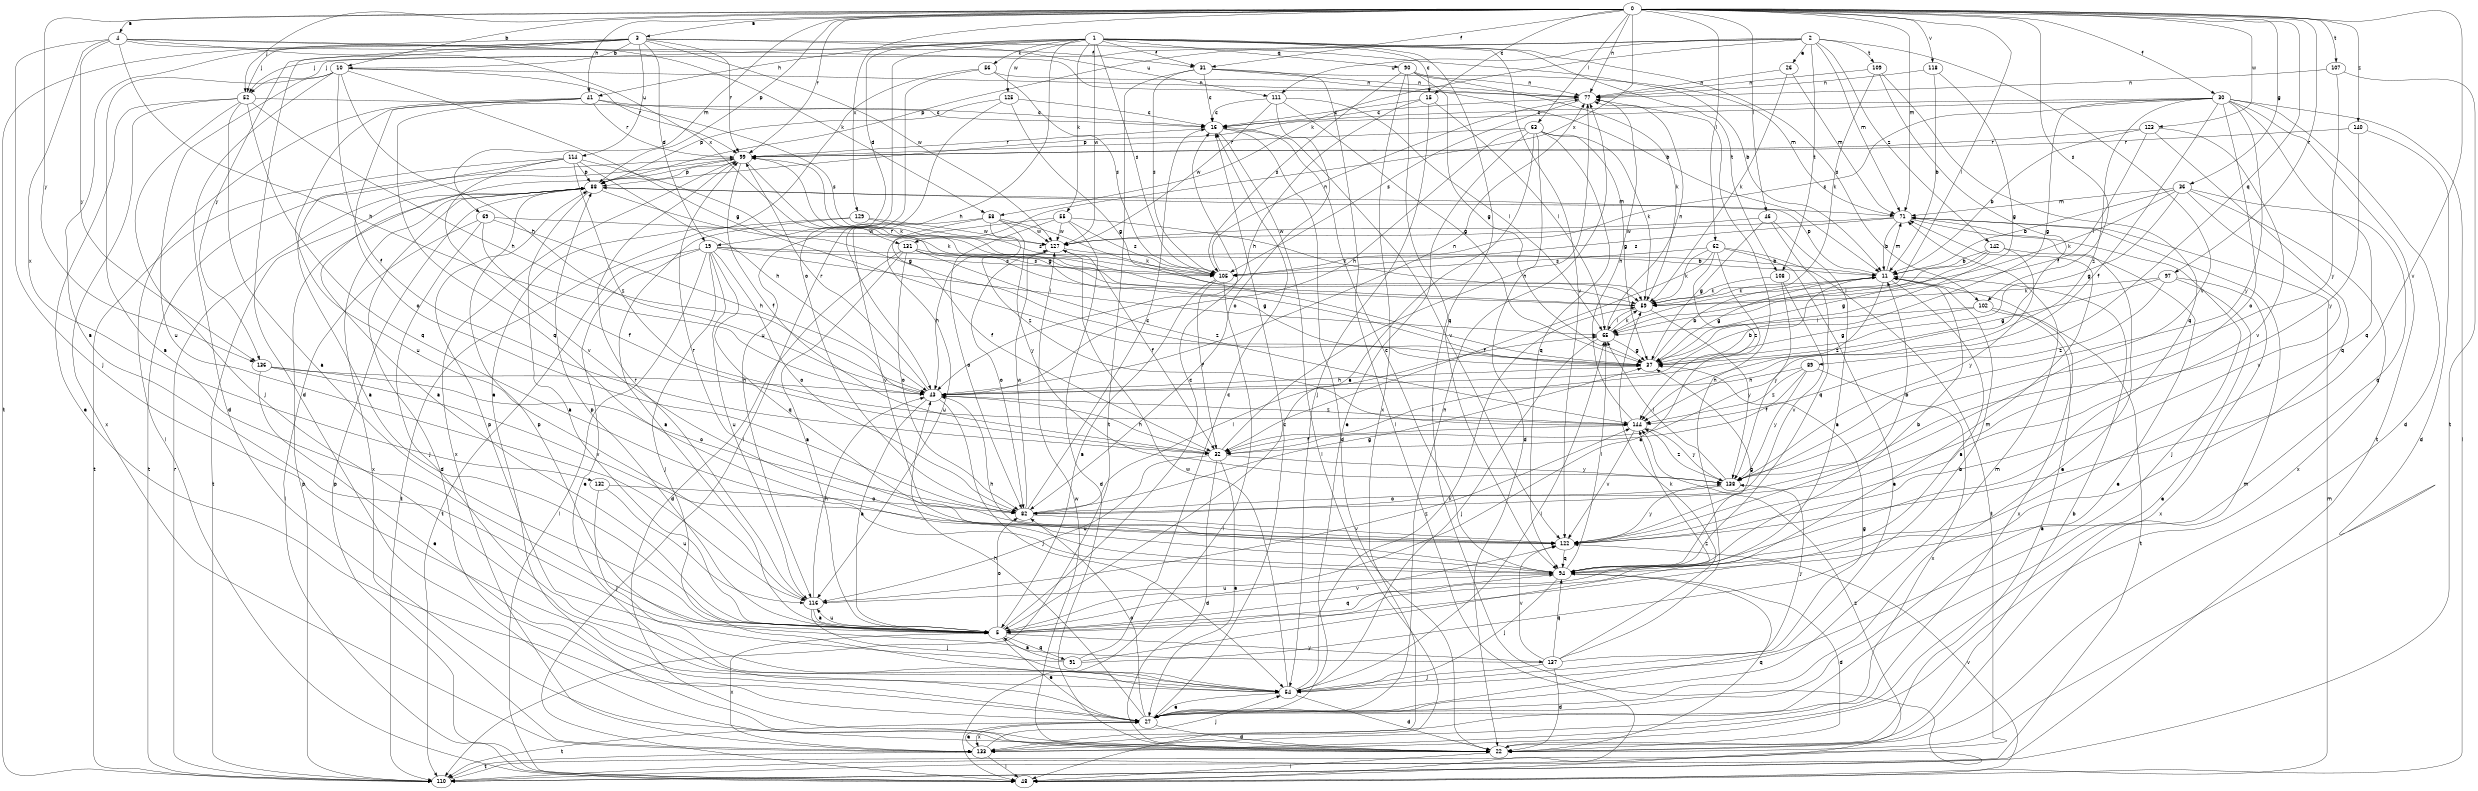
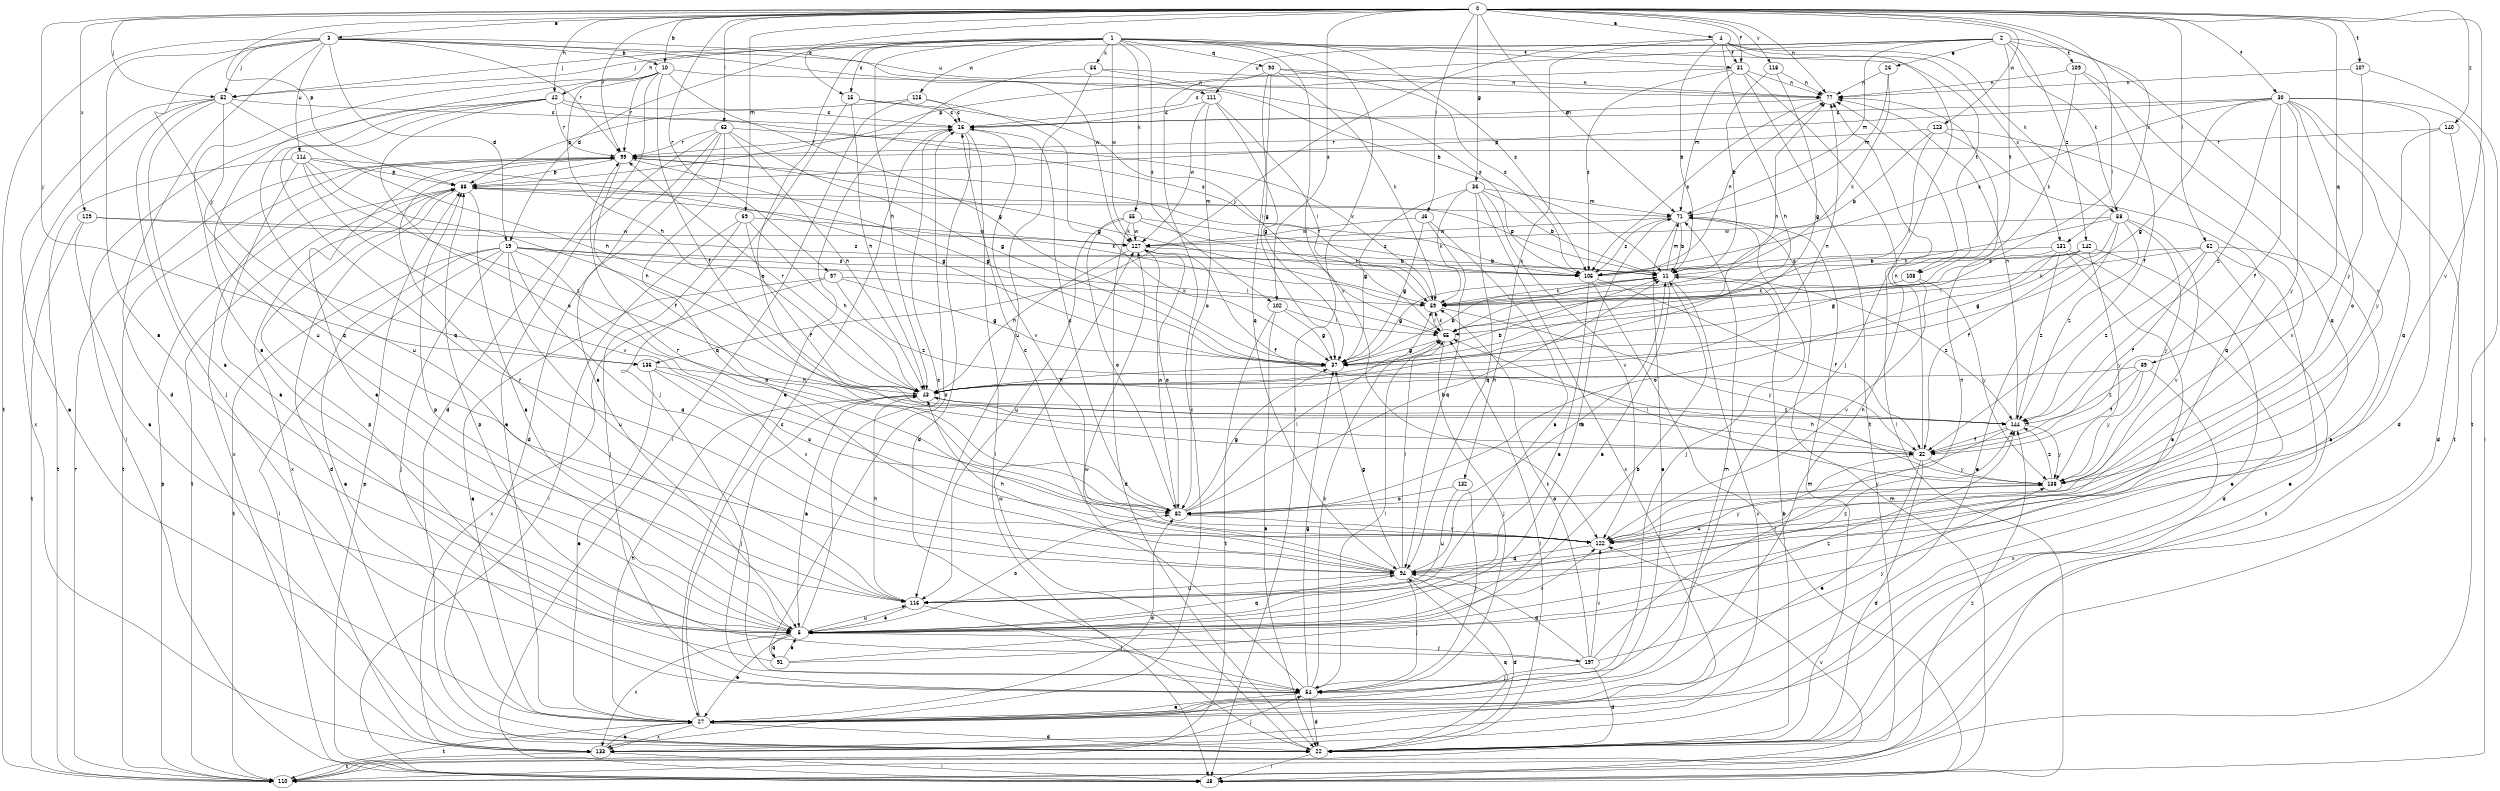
node "41": label "41" -> "42"
edge "22" -> "65": added, label "l"
node "137": label "137" -> "197"
edge "58" -> "27": added, label "e"
